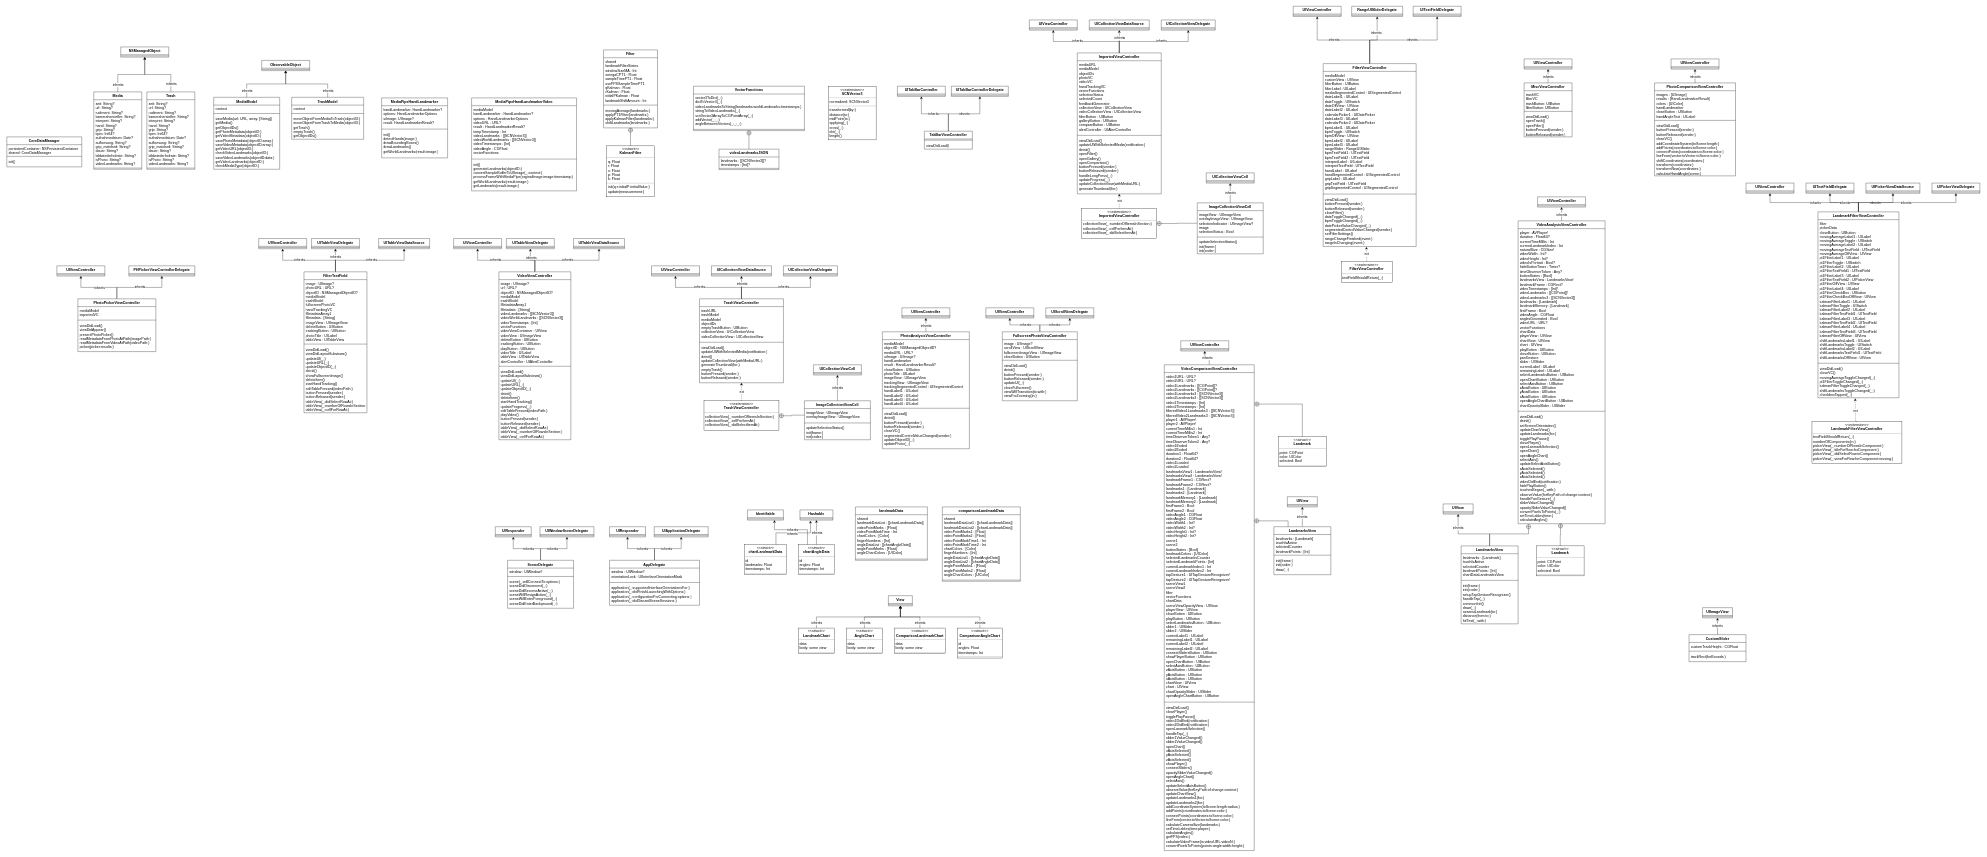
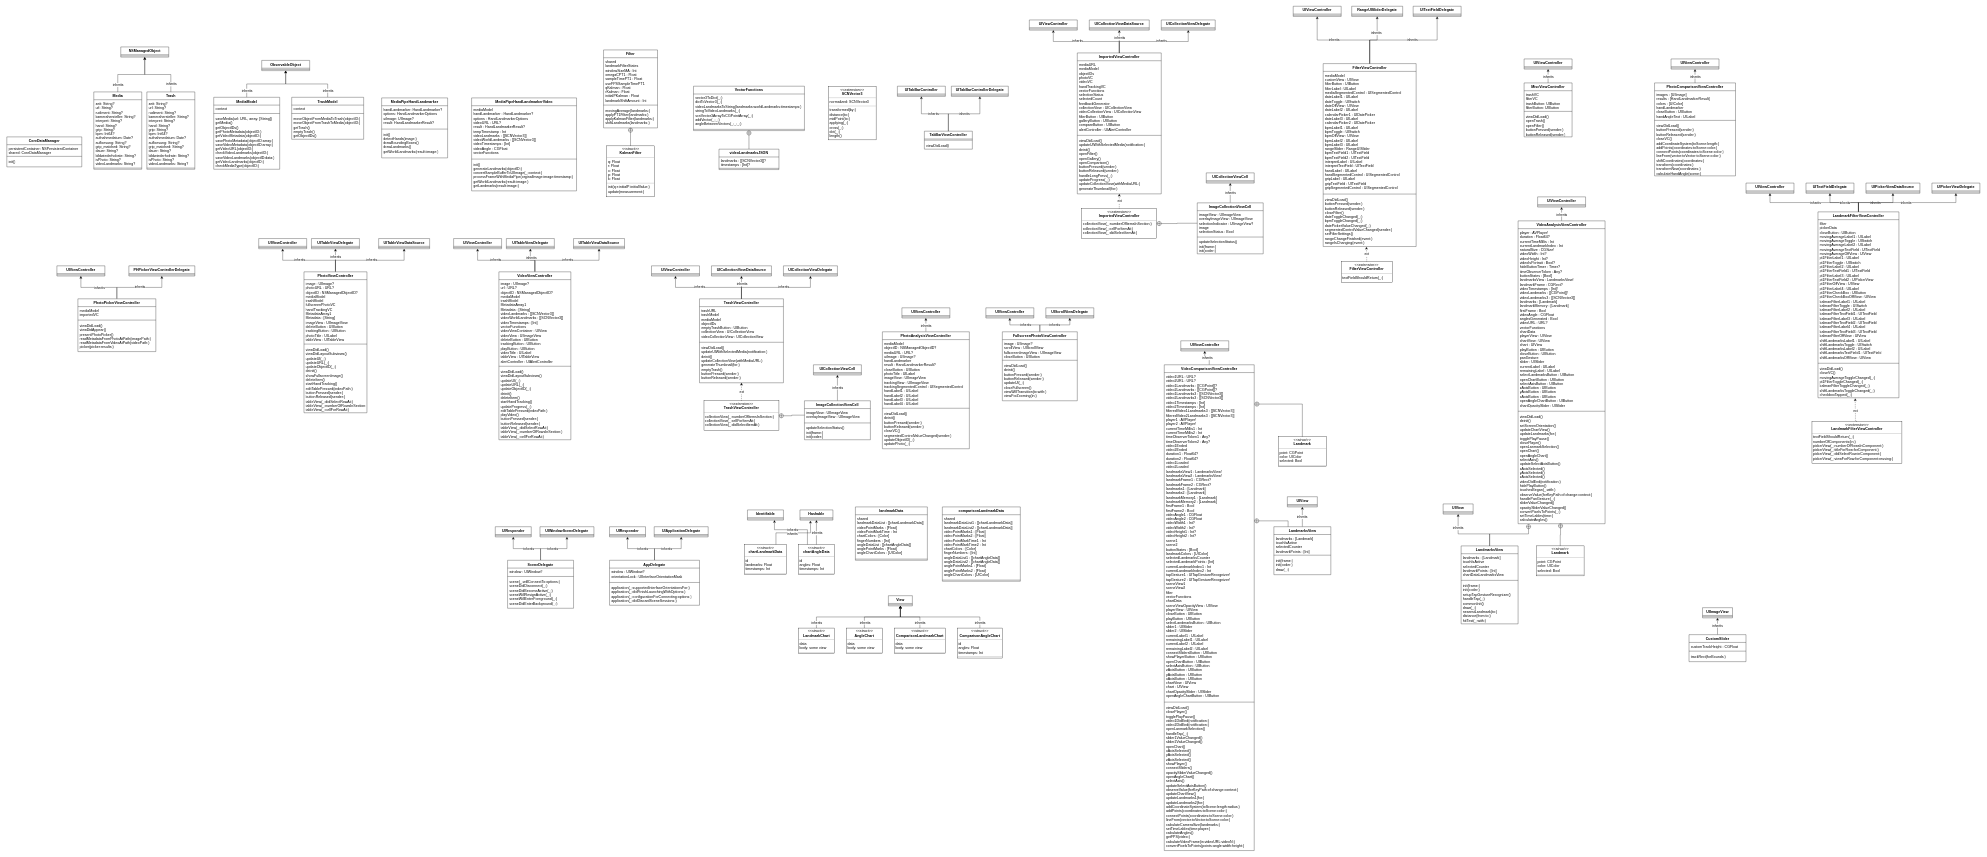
node "FilterTextField": label "FilterTextField" -> "PhotoViewController"
